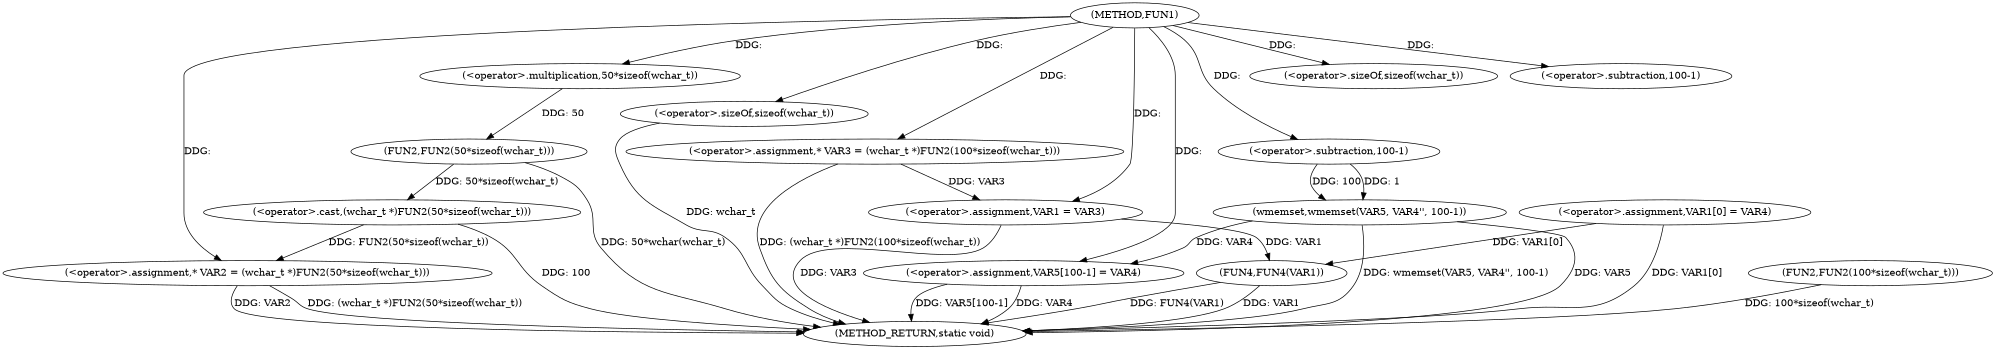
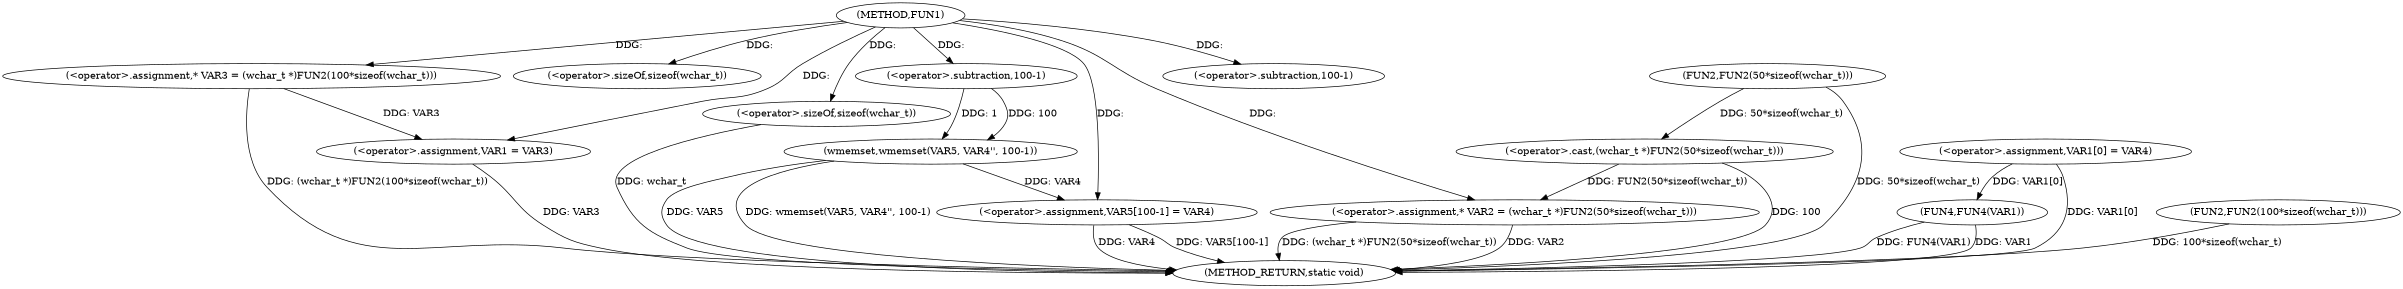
node "(<operator>.multiplication,50*sizeof(wchar_t))": removed
edge "(<operator>.assignment,VAR1 = VAR3)" -> "(FUN4,FUN4(VAR1))": removed, label "DDG: VAR1"
edge "(FUN2,FUN2(50*sizeof(wchar_t)))" -> "(METHOD_RETURN,static void)": label "DDG: 50*wchar(wchar_t)" -> "DDG: 50*sizeof(wchar_t)"
